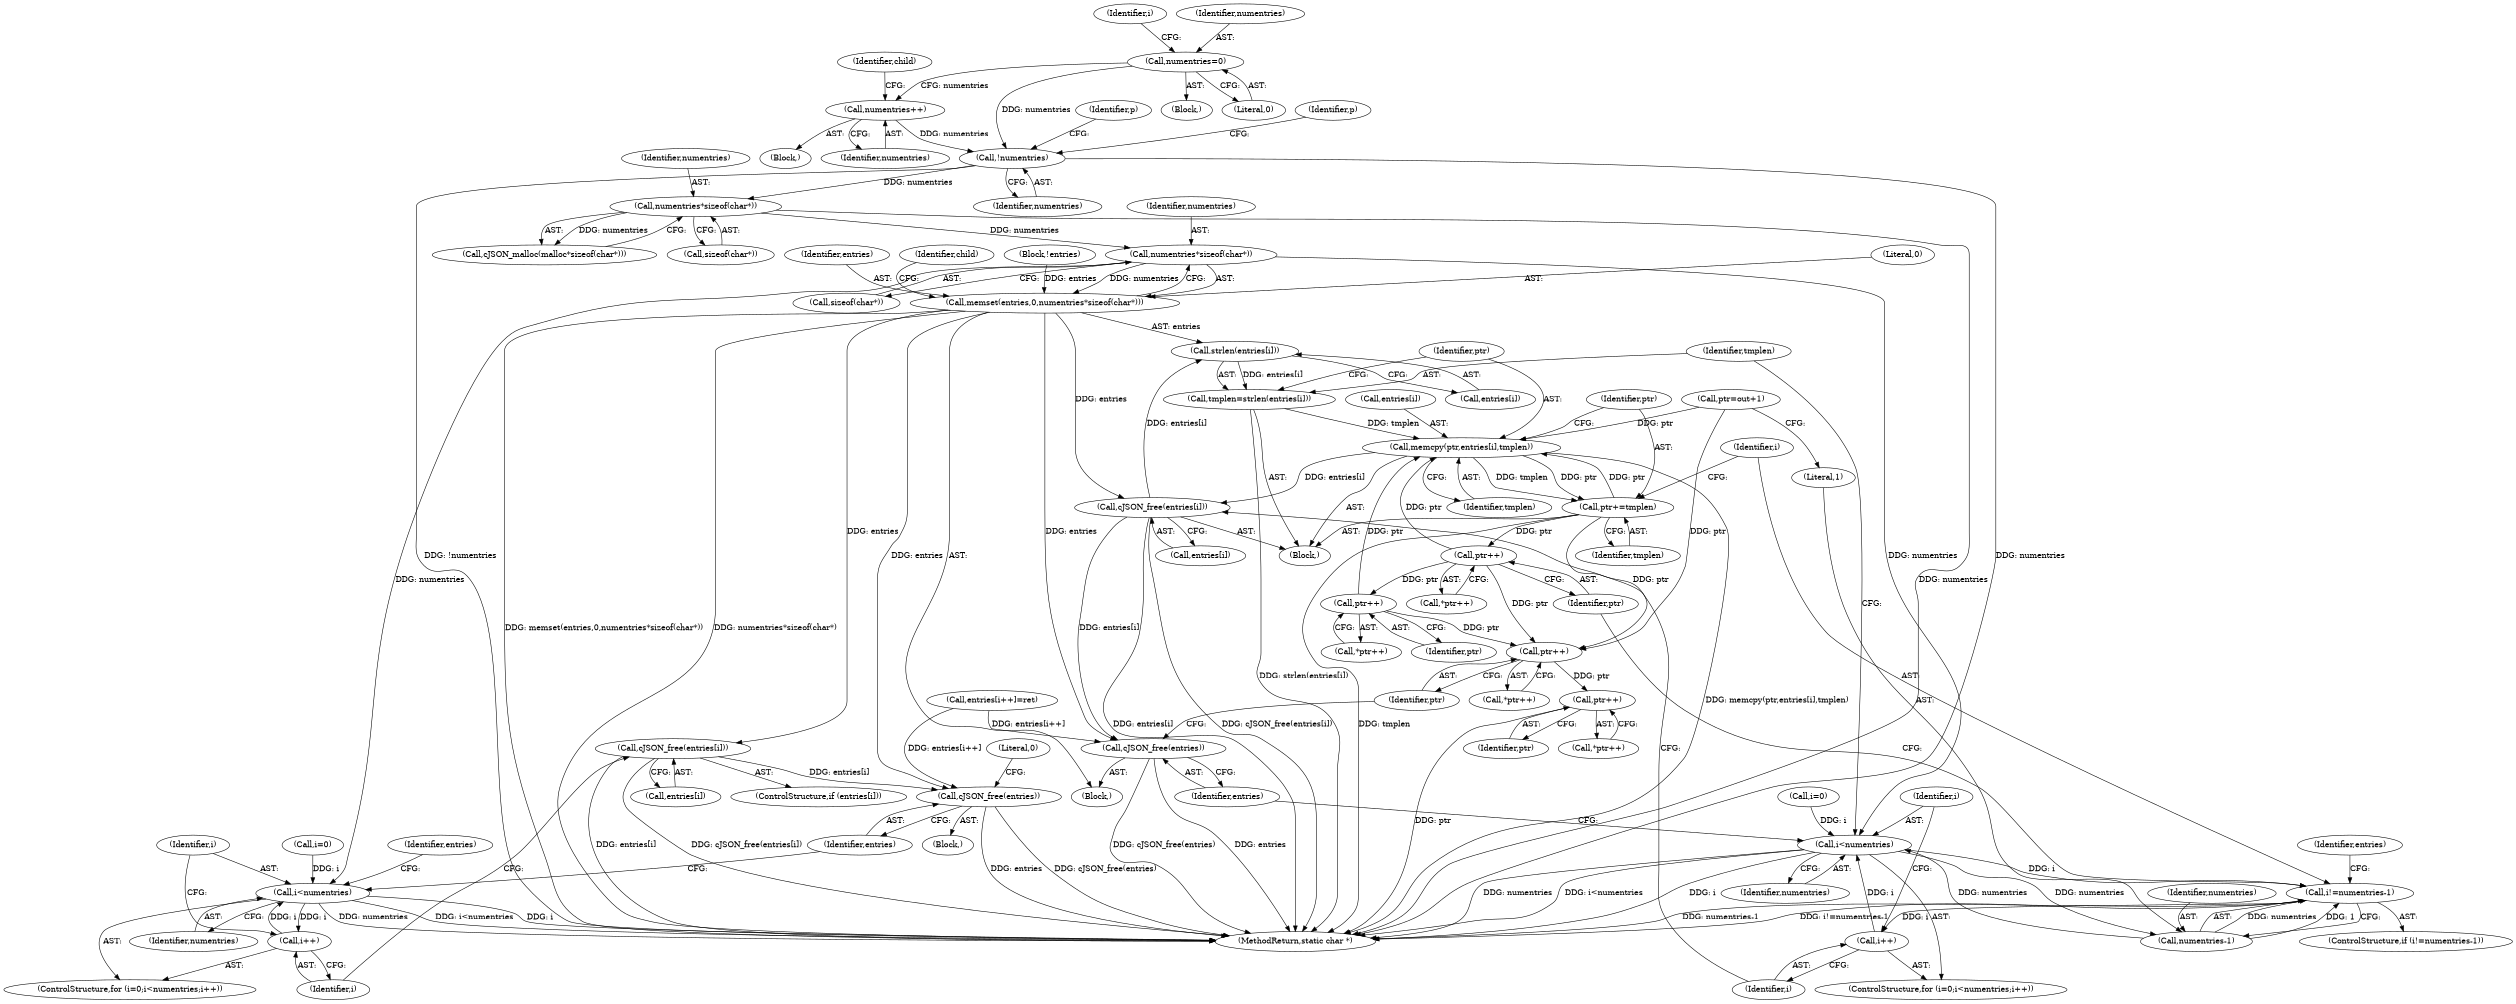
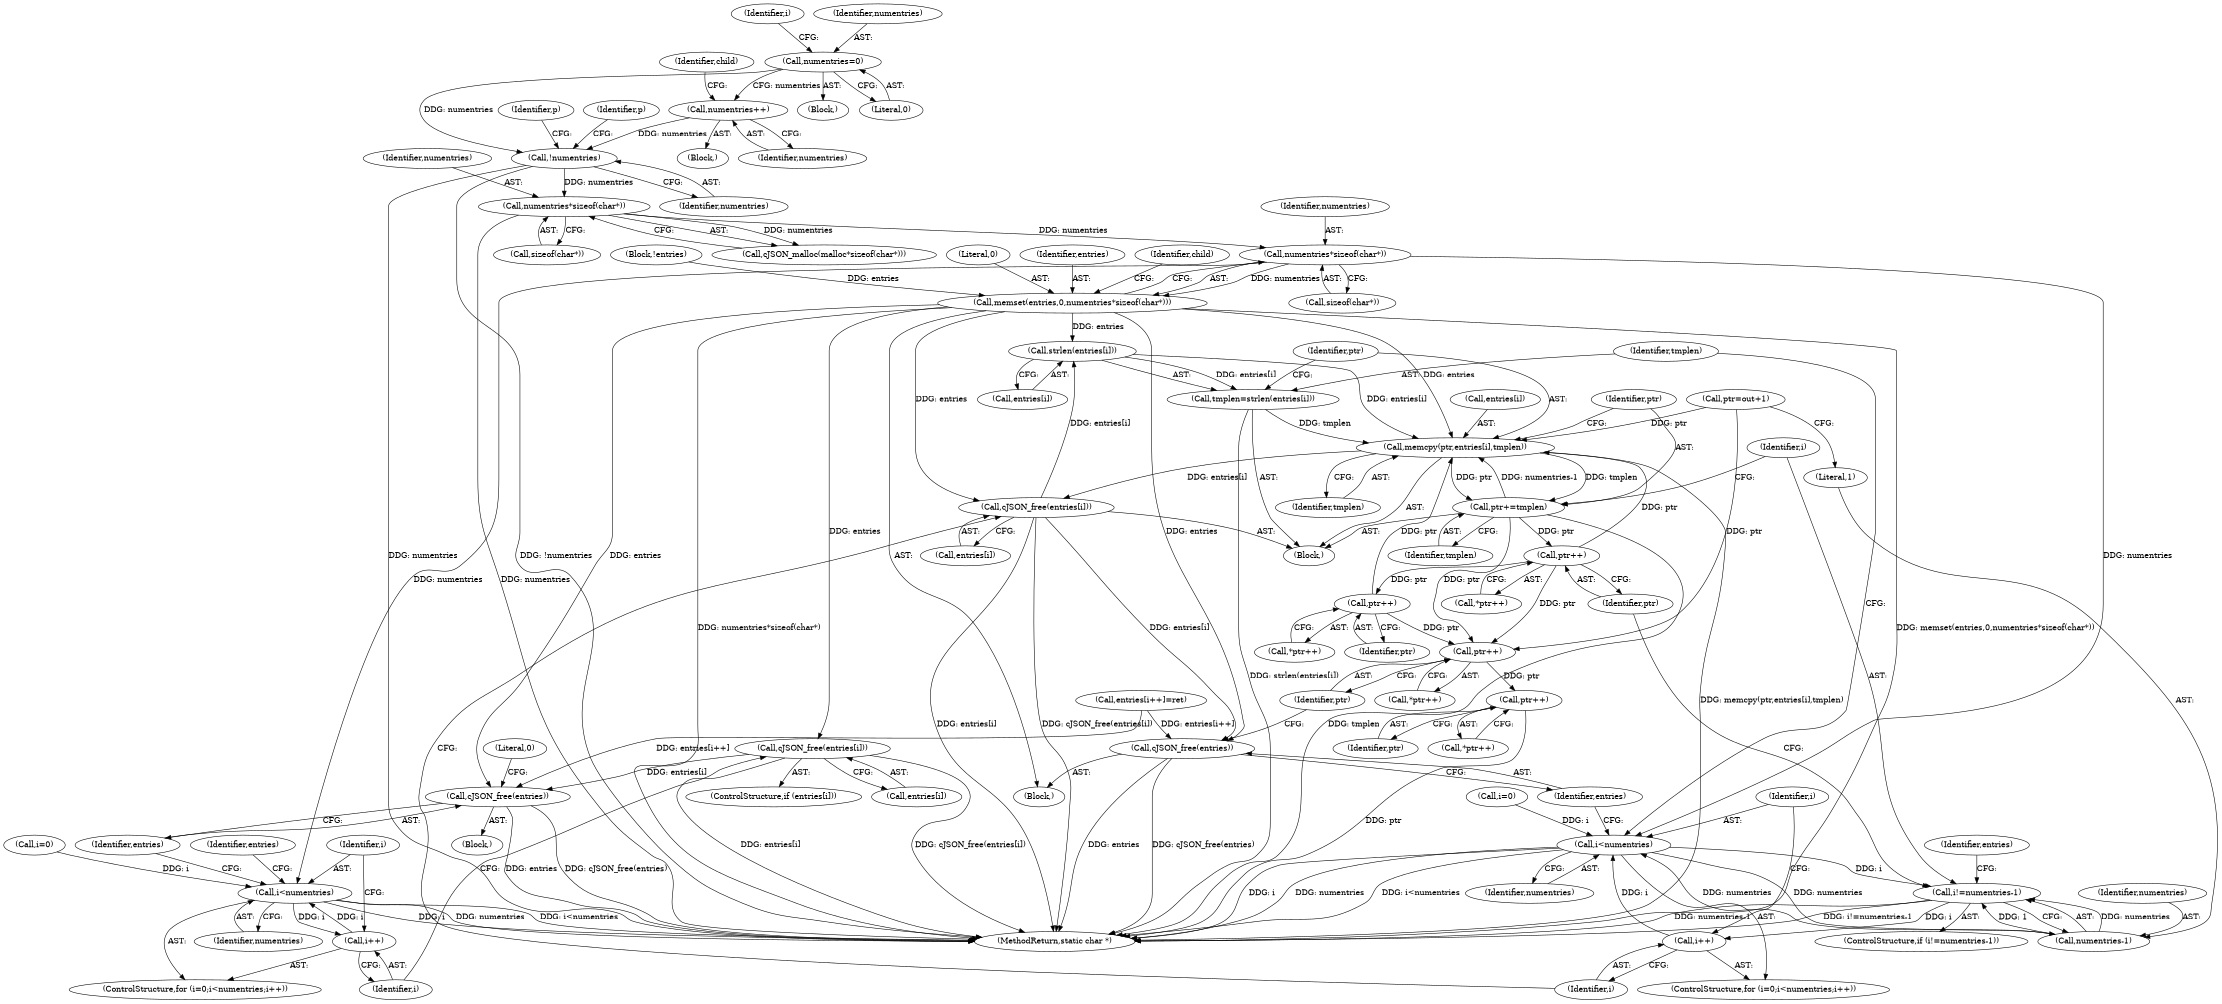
edge "(Call,memset(entries,0,numentries*sizeof(char*)))" -> "(Call,strlen(entries[i]))": label "AST: entries" -> "DDG: entries"
edge "(Call,memset(entries,0,numentries*sizeof(char*)))" -> "(Call,memcpy(ptr,entries[i],tmplen))": added, label "DDG: entries"
edge "(Call,strlen(entries[i]))" -> "(Call,memcpy(ptr,entries[i],tmplen))": added, label "DDG: entries[i]"
edge "(Call,ptr+=tmplen)" -> "(Call,memcpy(ptr,entries[i],tmplen))": label "DDG: ptr" -> "DDG: numentries-1"
